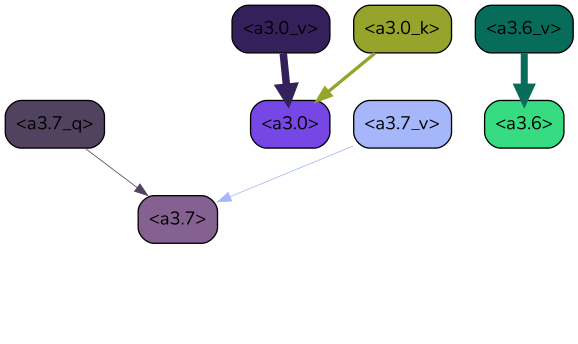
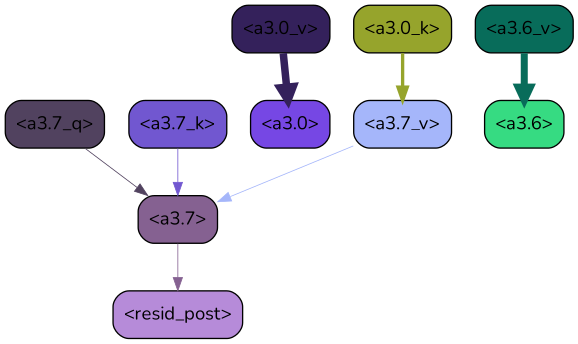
edge "<a3.0_k>" -> "<a3.0>": now "<a3.0_k>" -> "<a3.7_v>"
node "<a3.7_k>": added
node "<resid_post>": added
